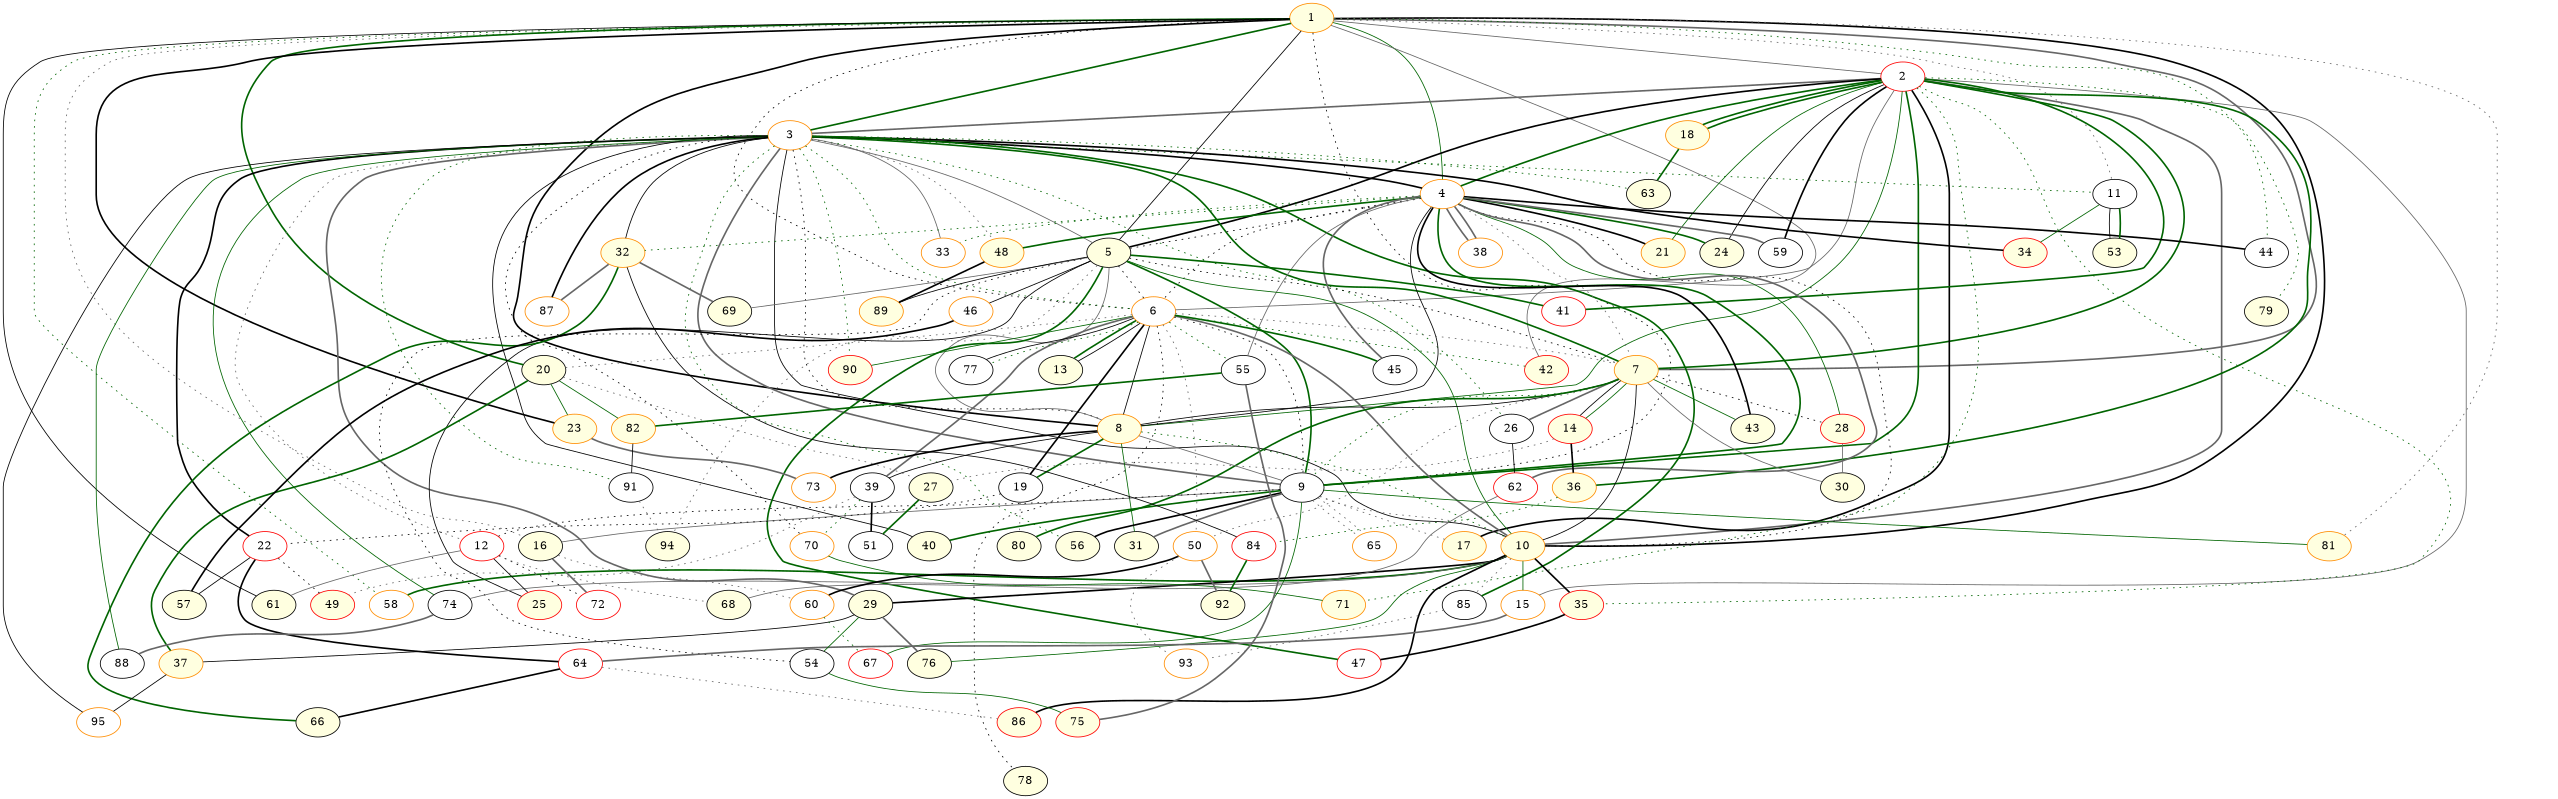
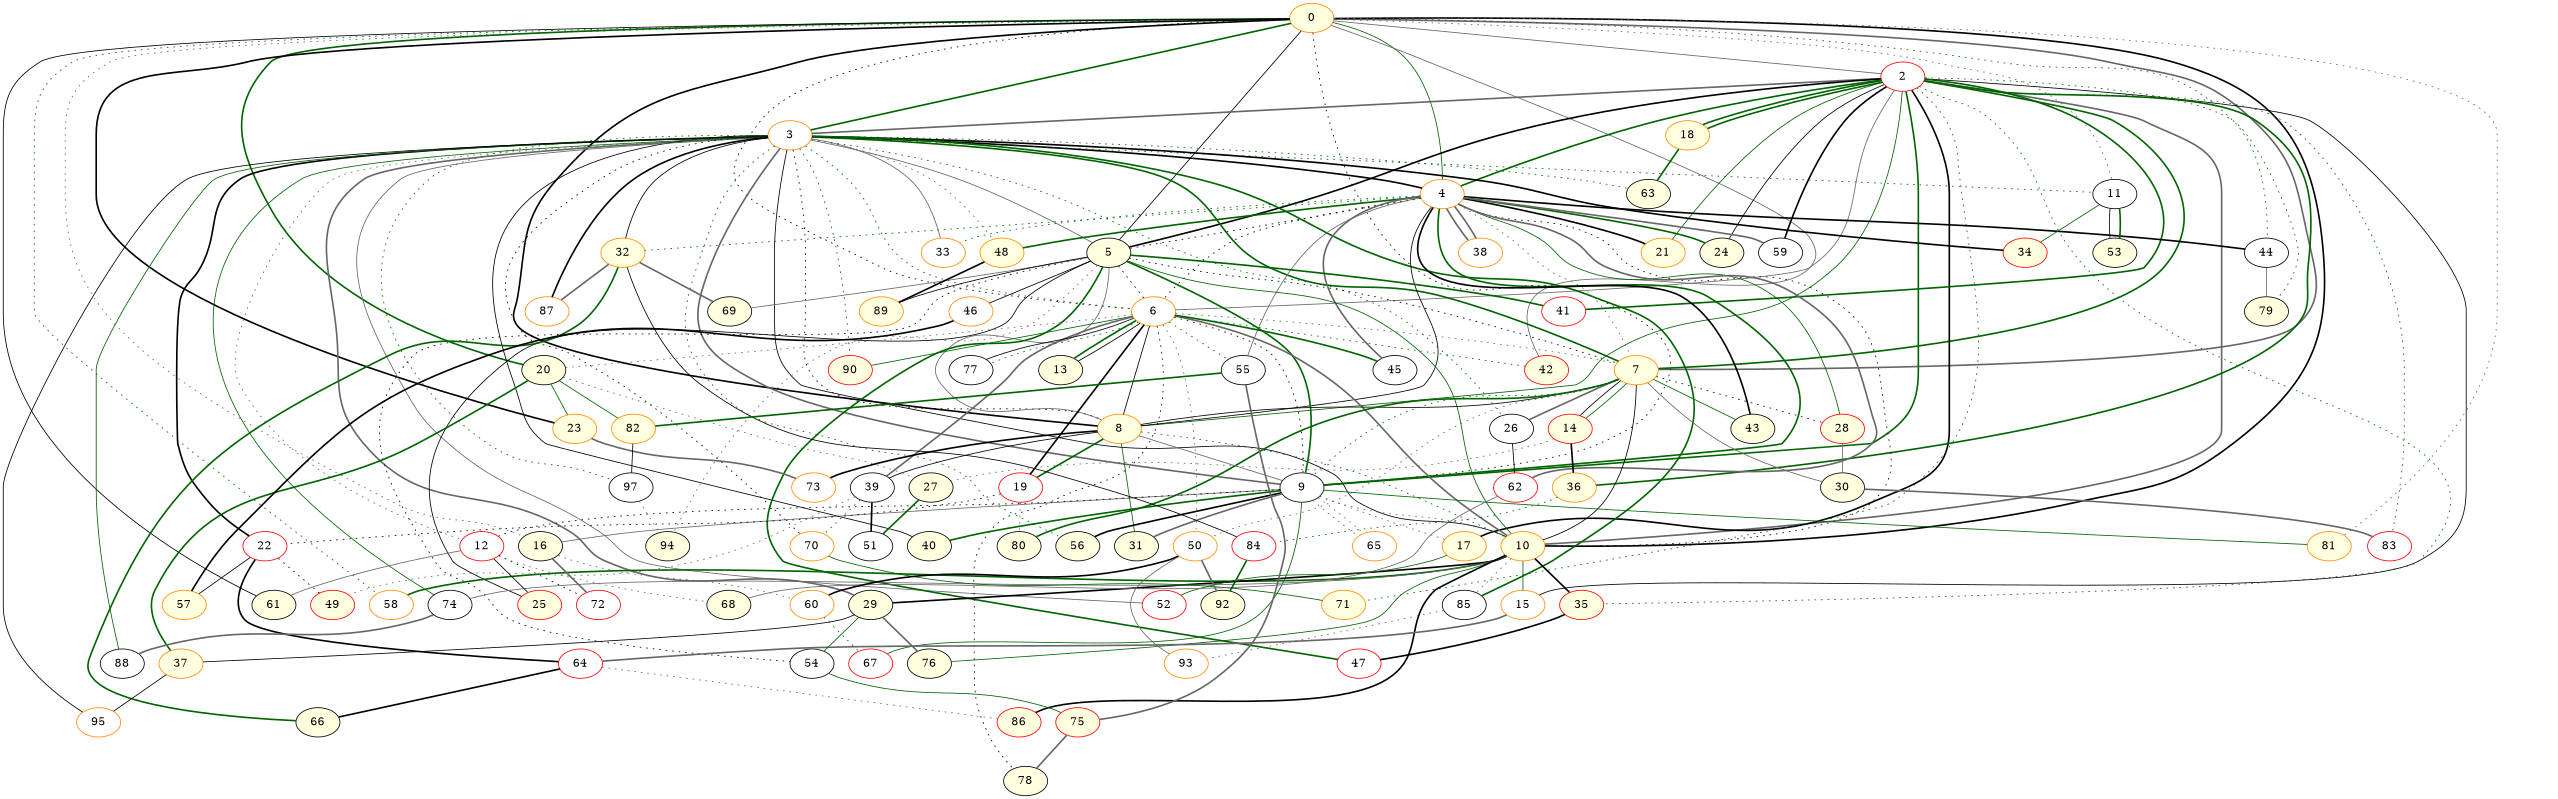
node "1": label "1" -> "0"
edge "44" -- "79": added
node "91": label "91" -> "97"
node "19": color black -> red
node "83": added
edge "2" -- "15": color gray40 -> black
edge "50" -- "93": style dotted -> solid
node "57": color black -> darkorange
node "52": added
edge "75" -- "78": added
